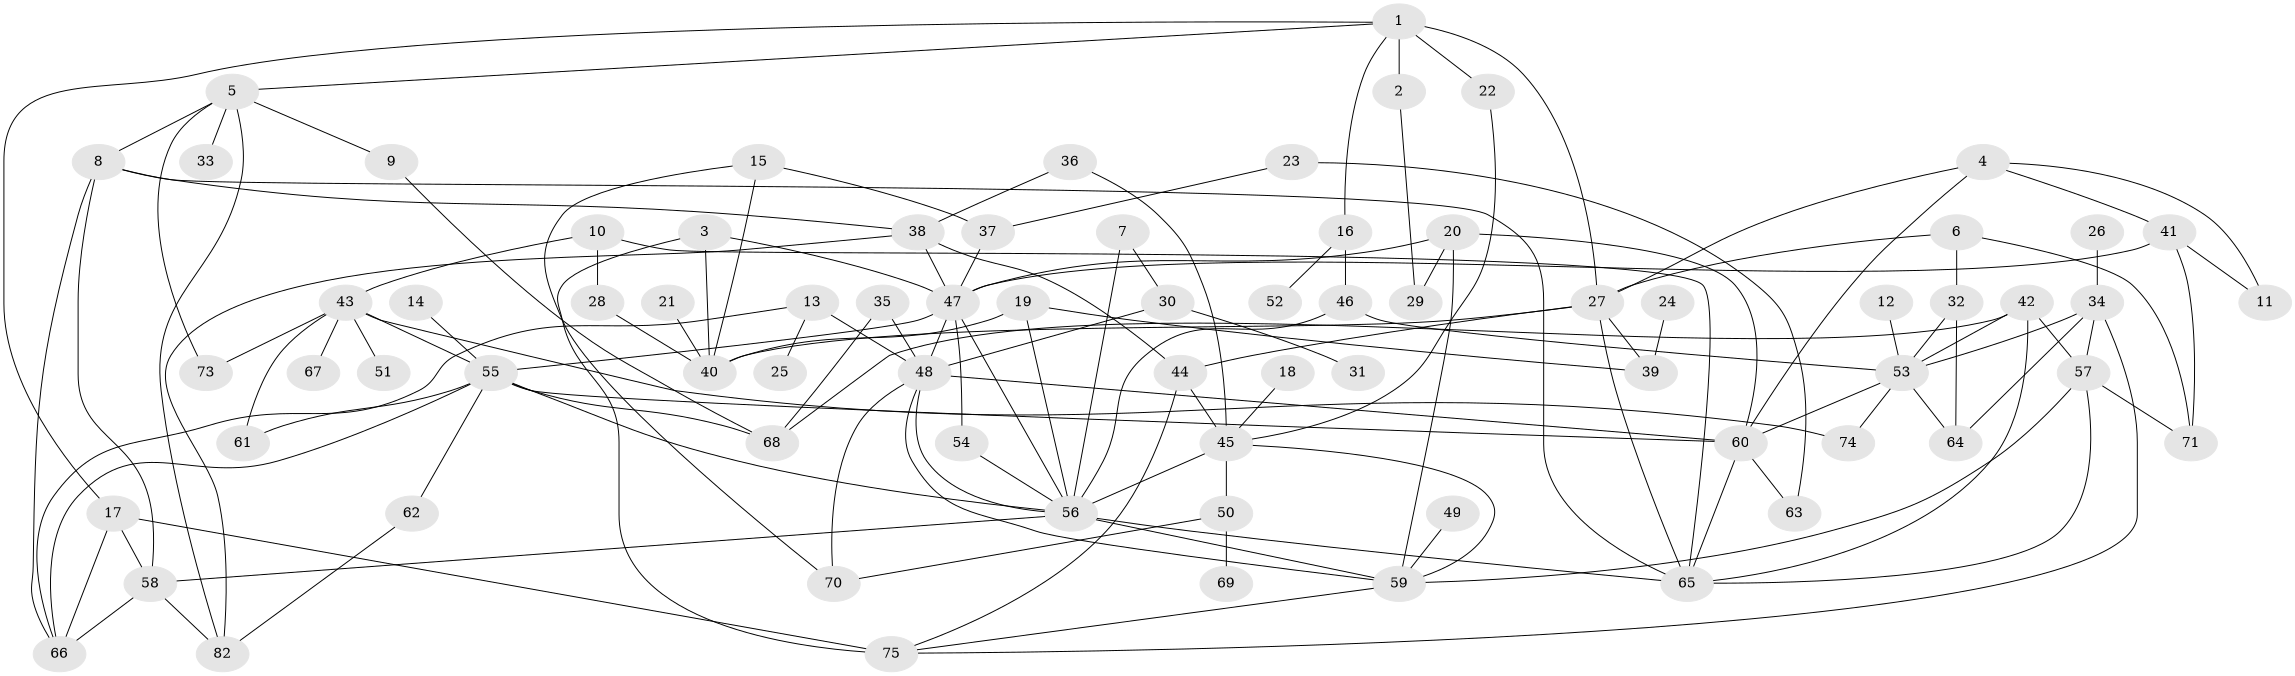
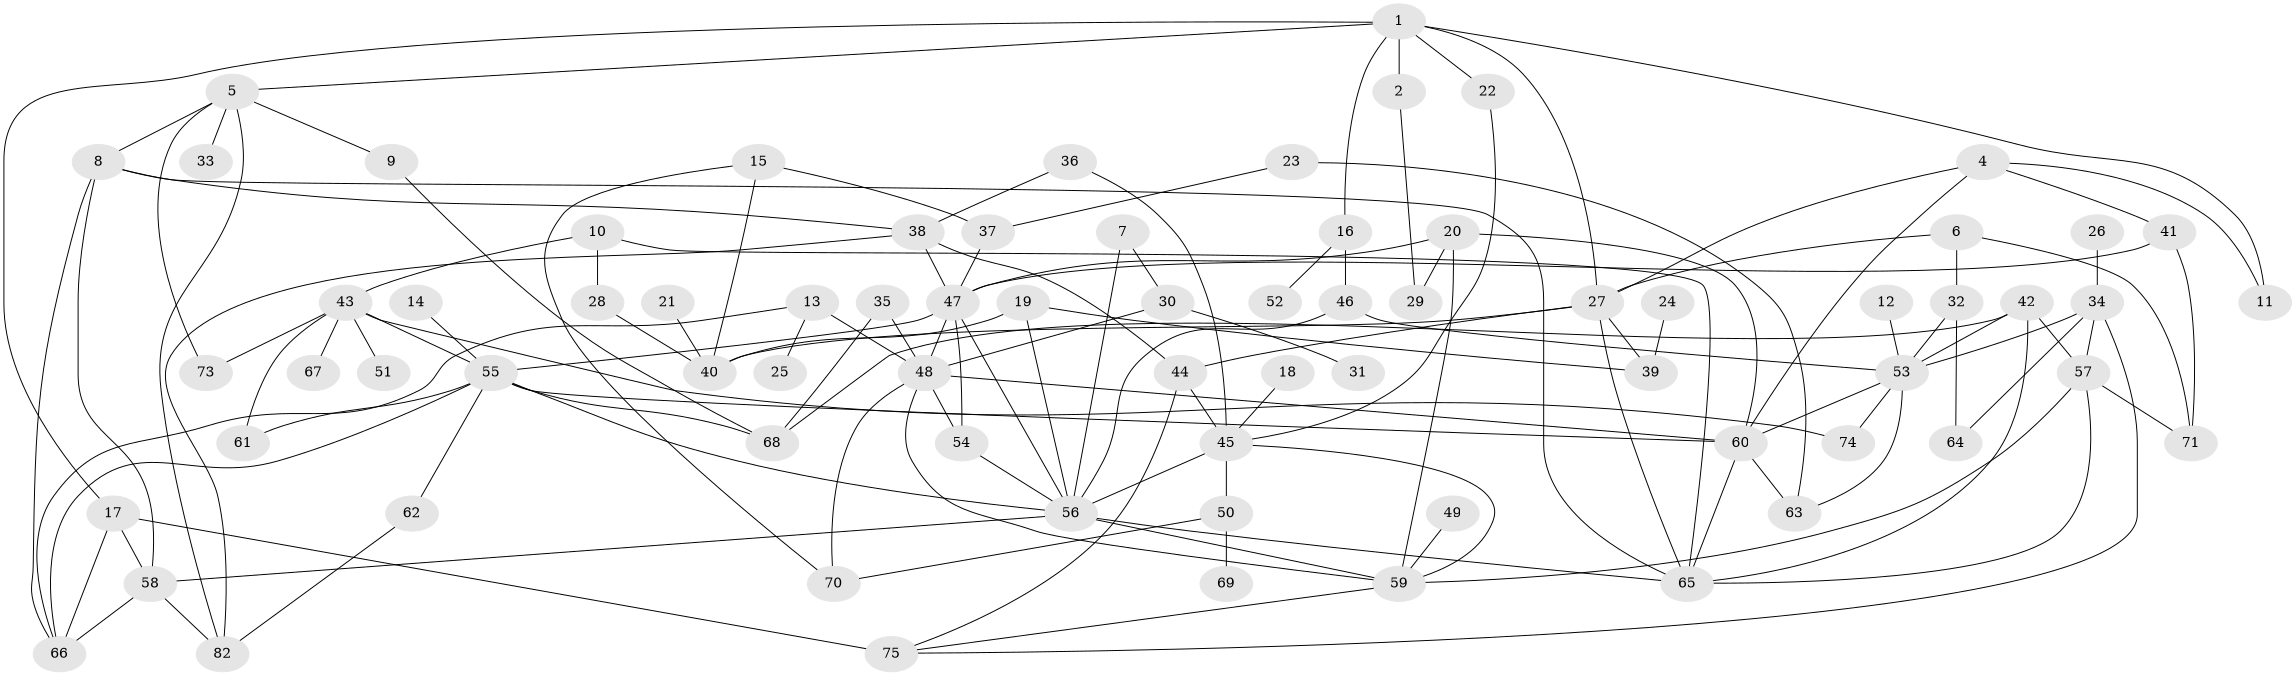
node "3": removed
edge "41" -- "11": now "1" -- "11"
edge "53" -- "64": now "53" -- "63"
edge "48" -- "56": now "48" -- "54"
